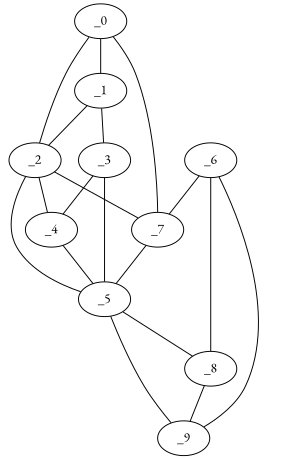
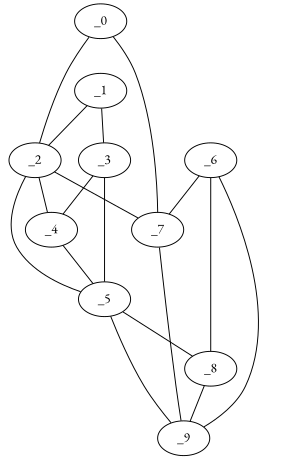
edge "_0" -- "_1": removed
edge "_7" -- "_5": now "_7" -- "_9"
